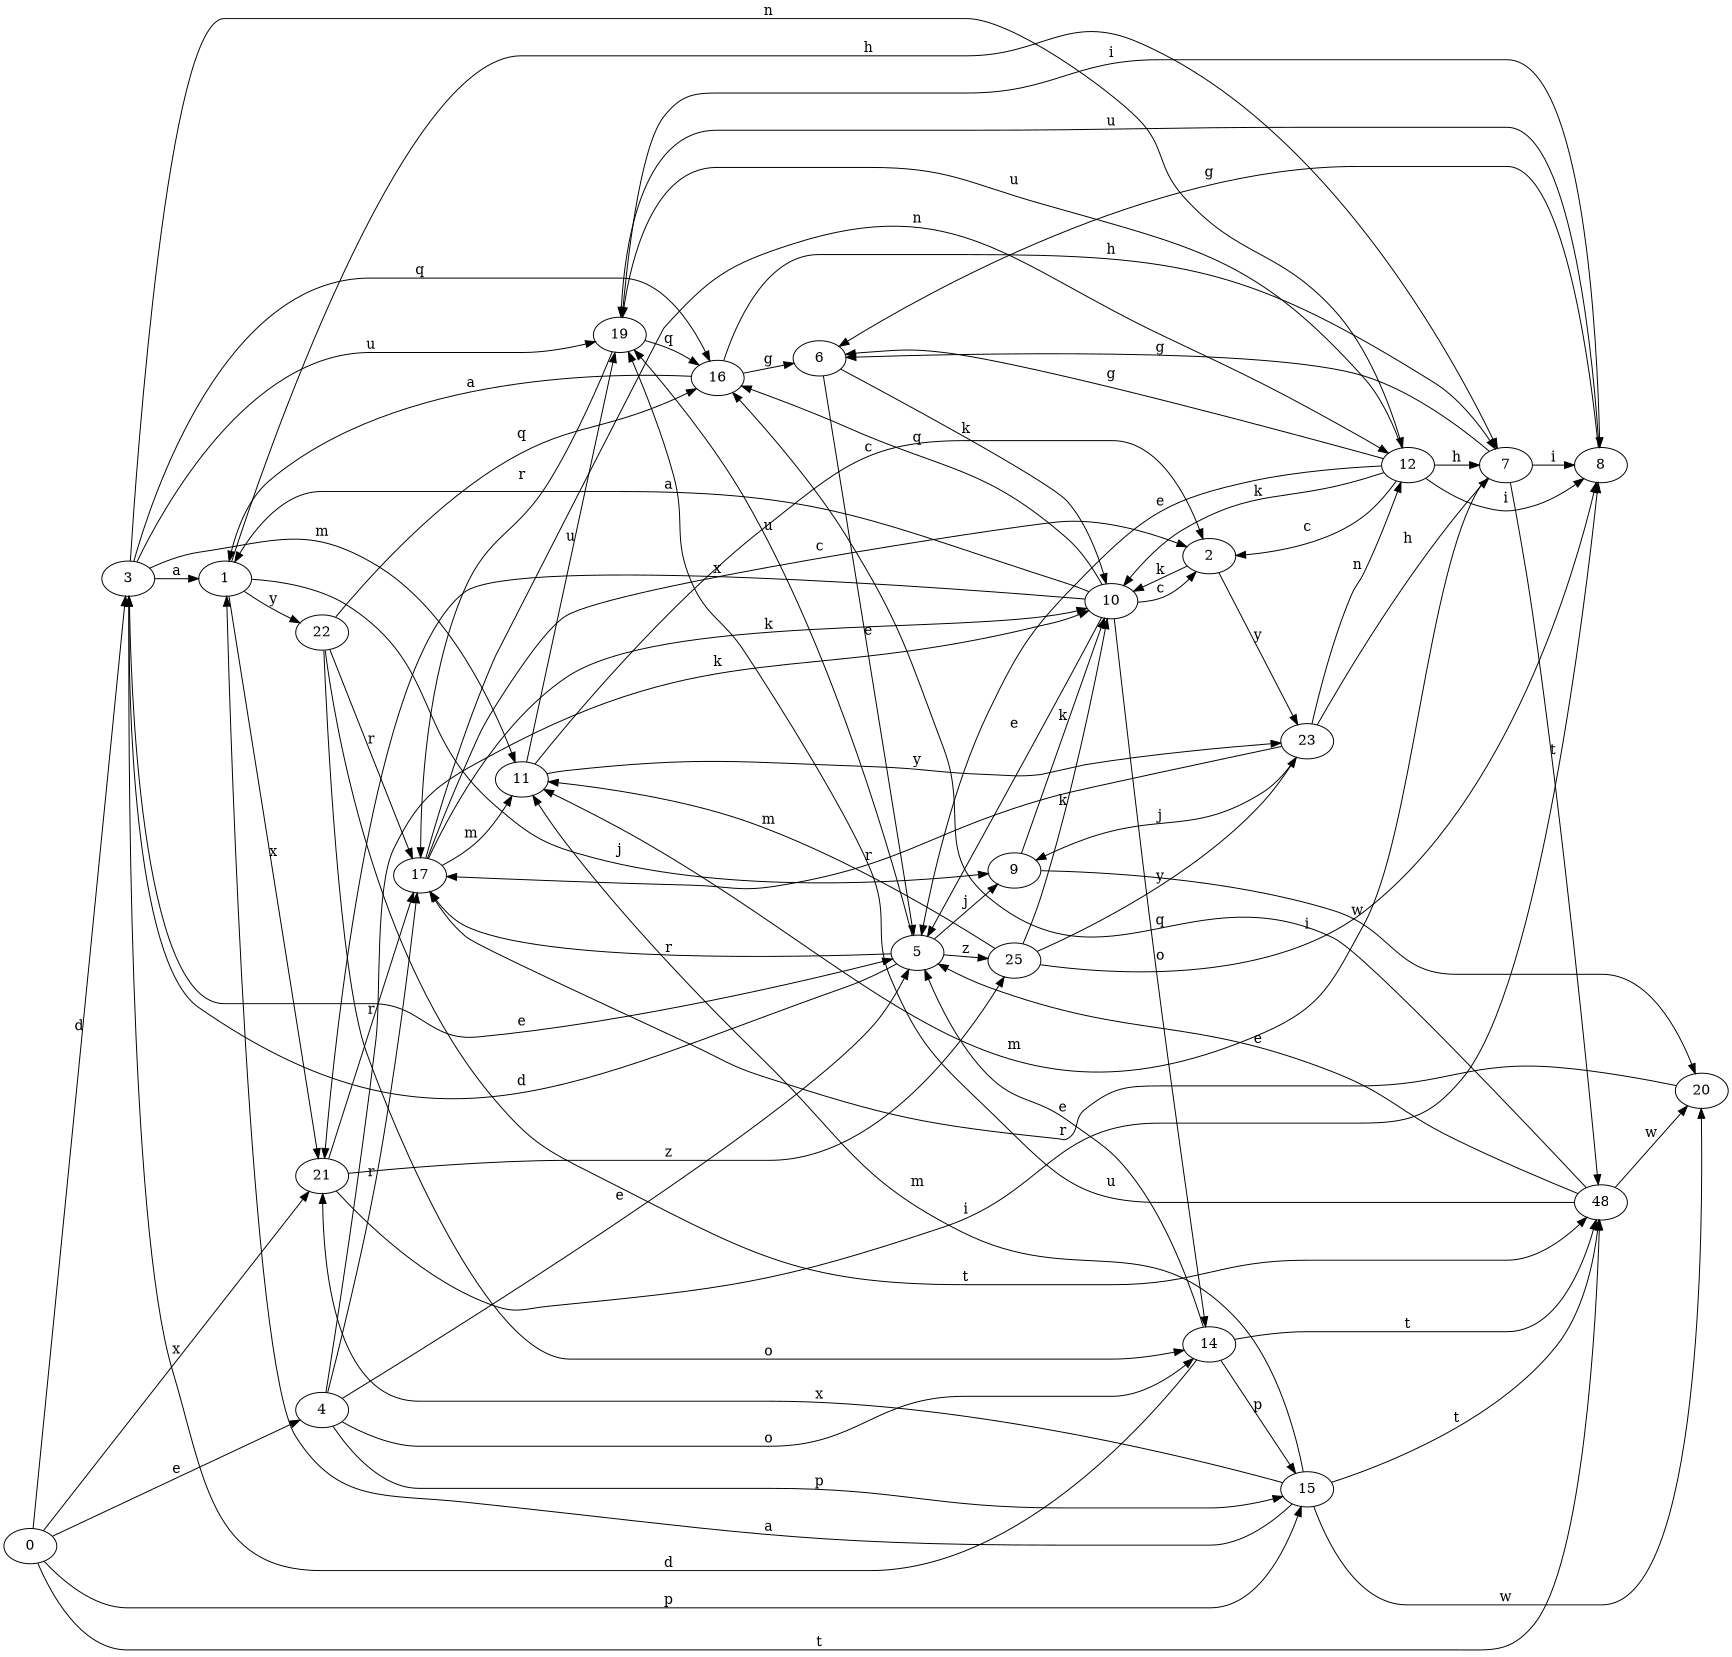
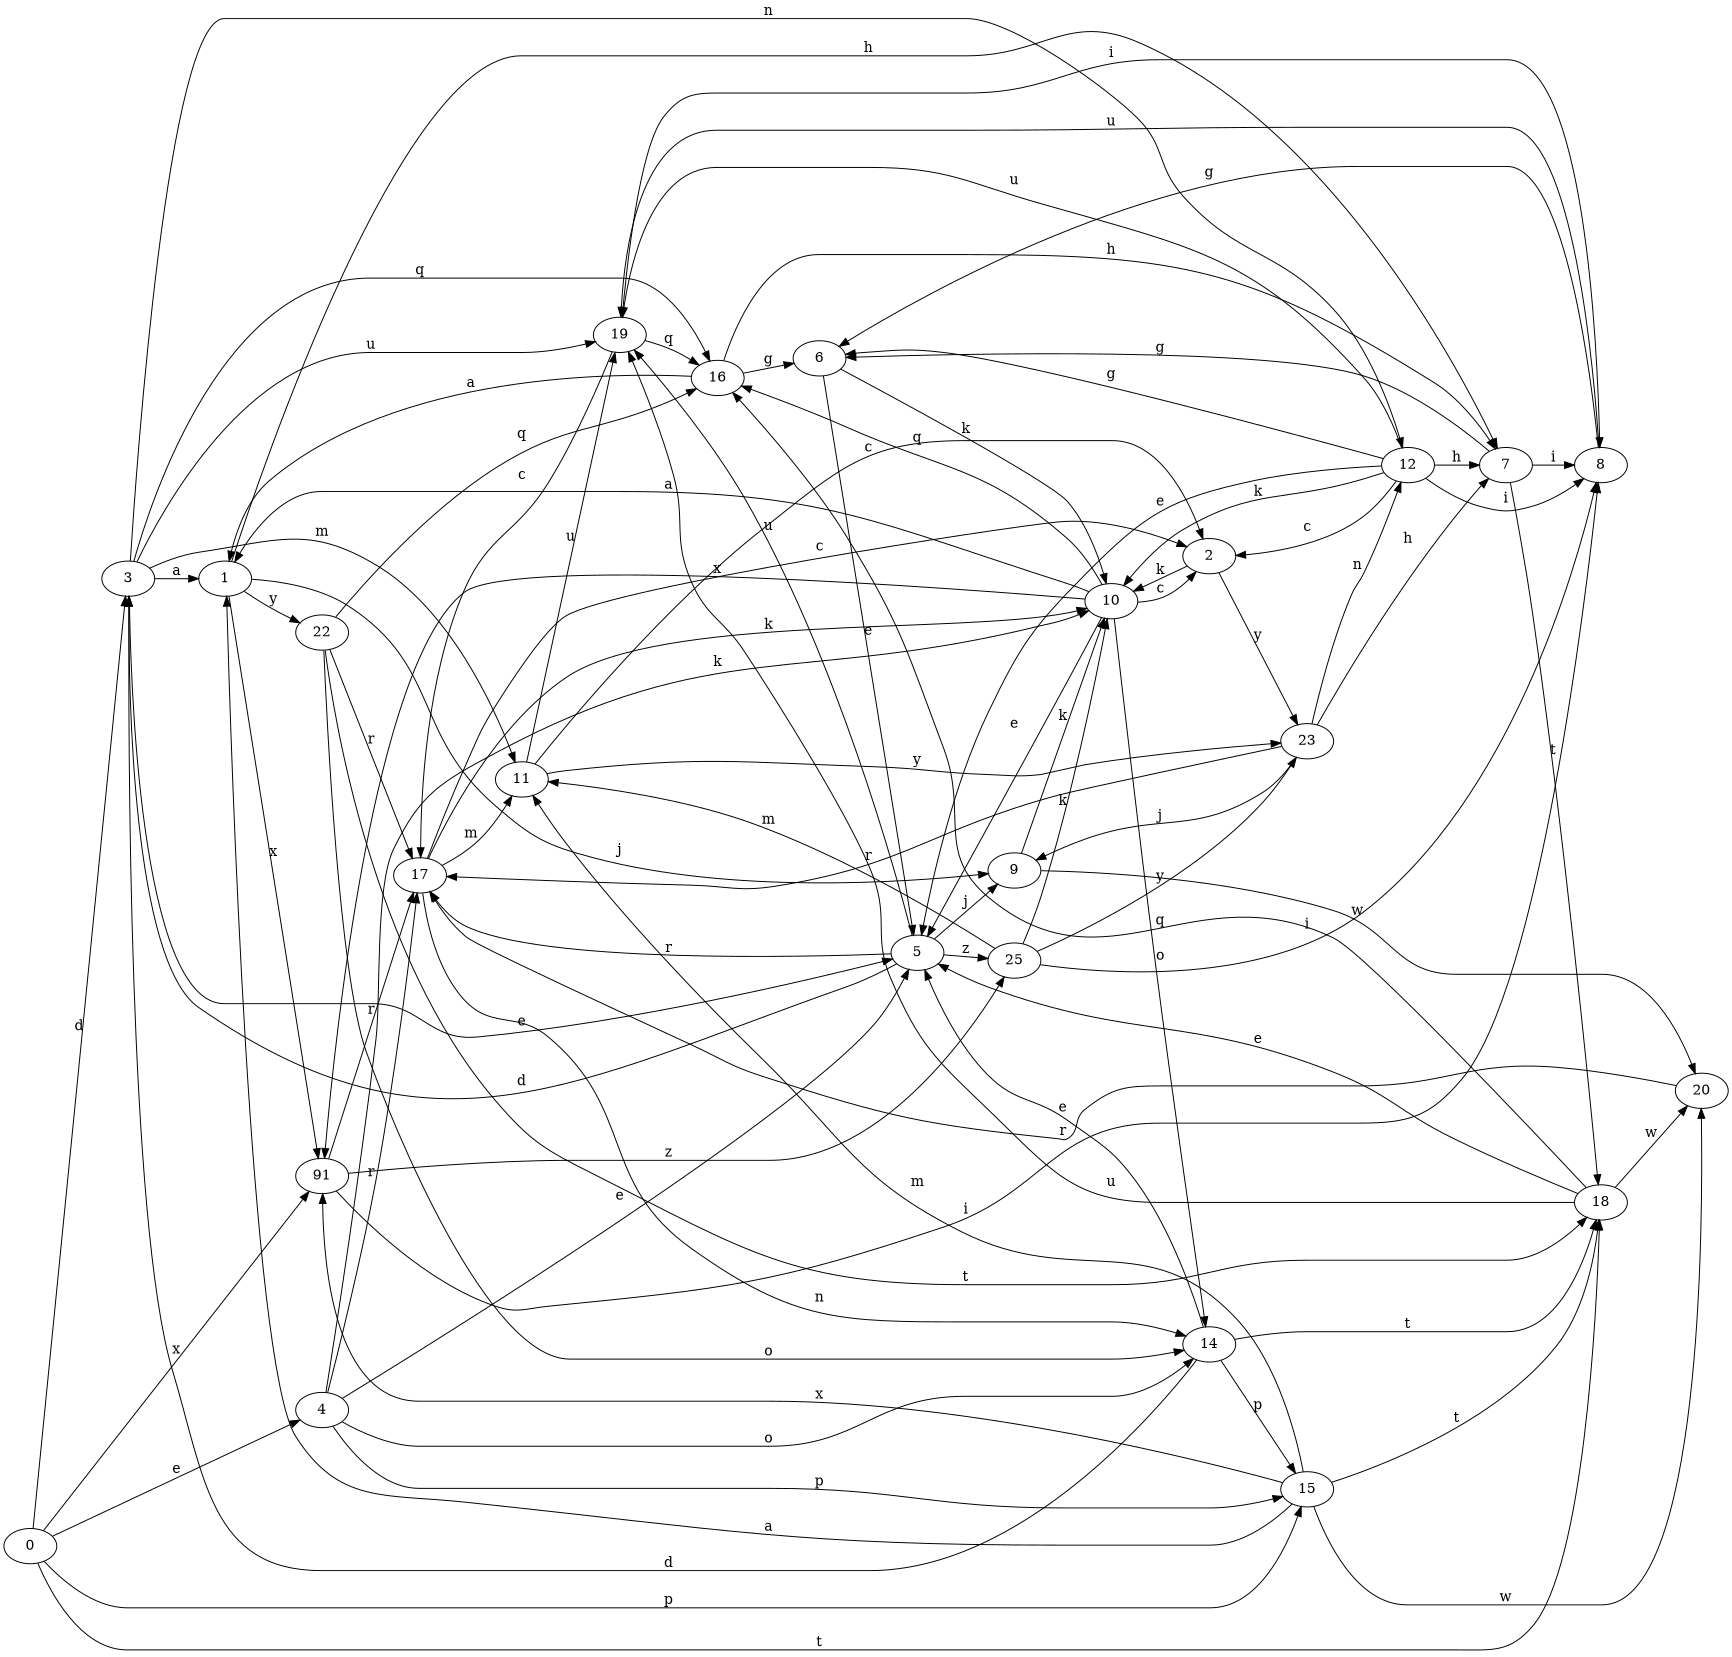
edge "17" -> "12": now "17" -> "14"
edge "19" -> "17": label "r" -> "c"
edge "7" -> "11": removed, label "m"
node "21": label "21" -> "91"
node "48": label "48" -> "18"
